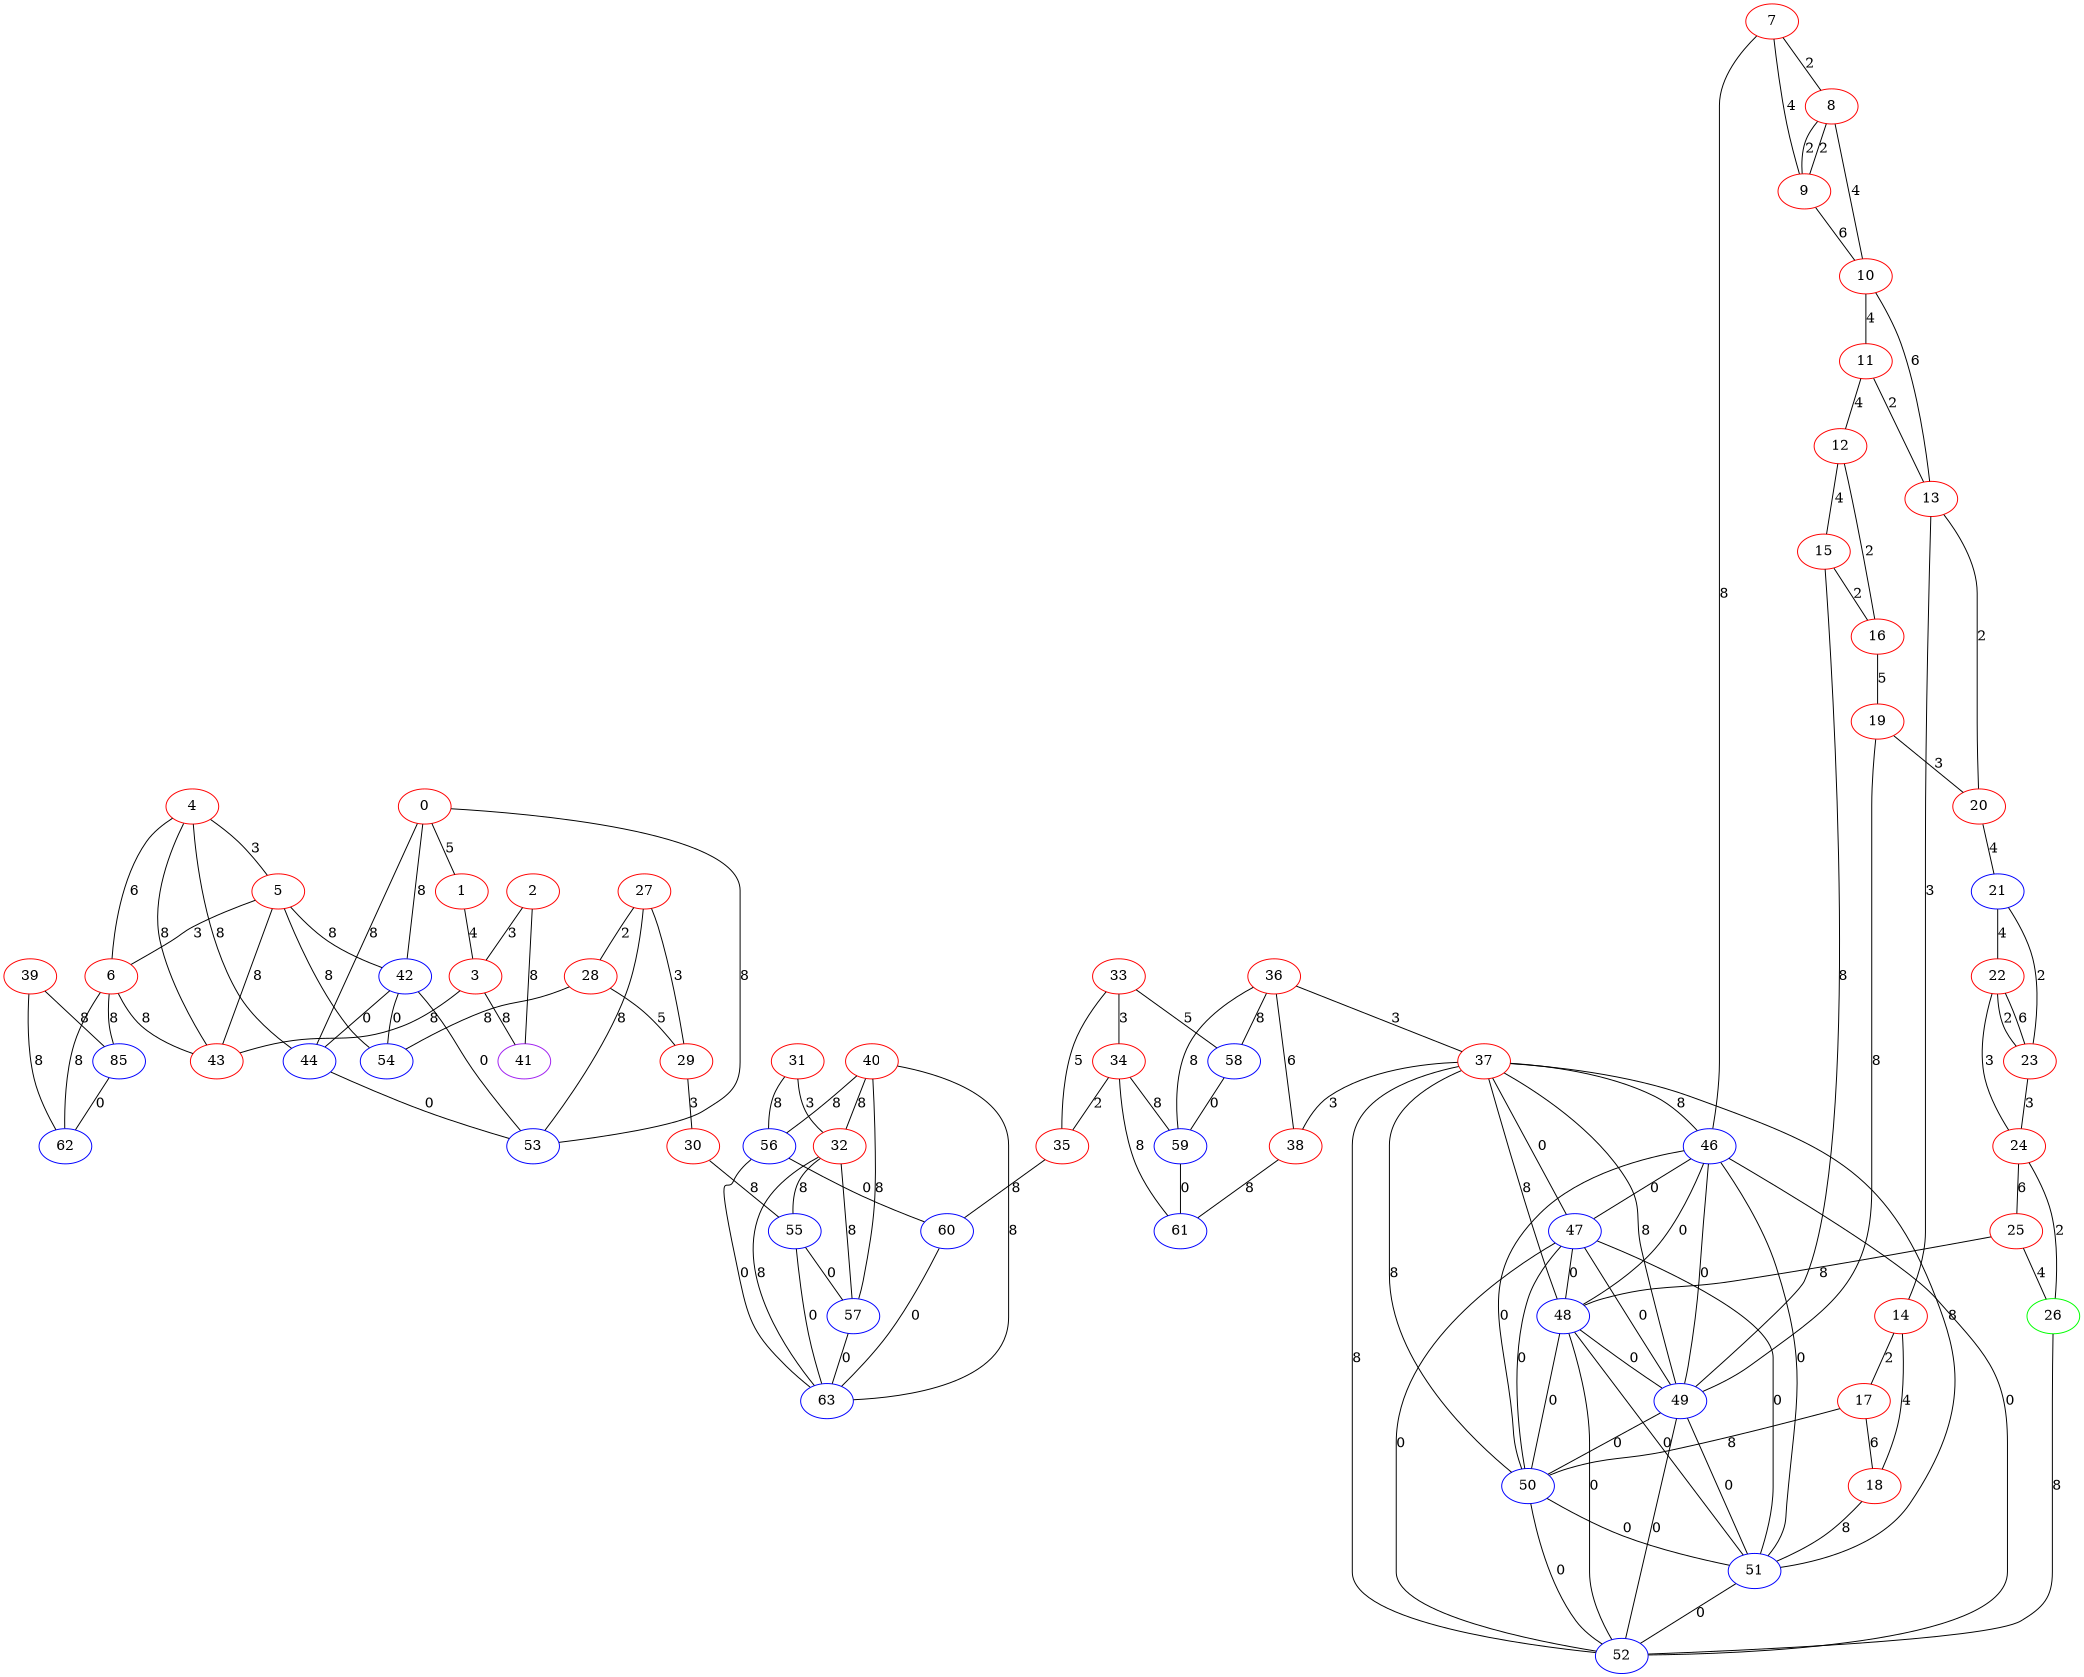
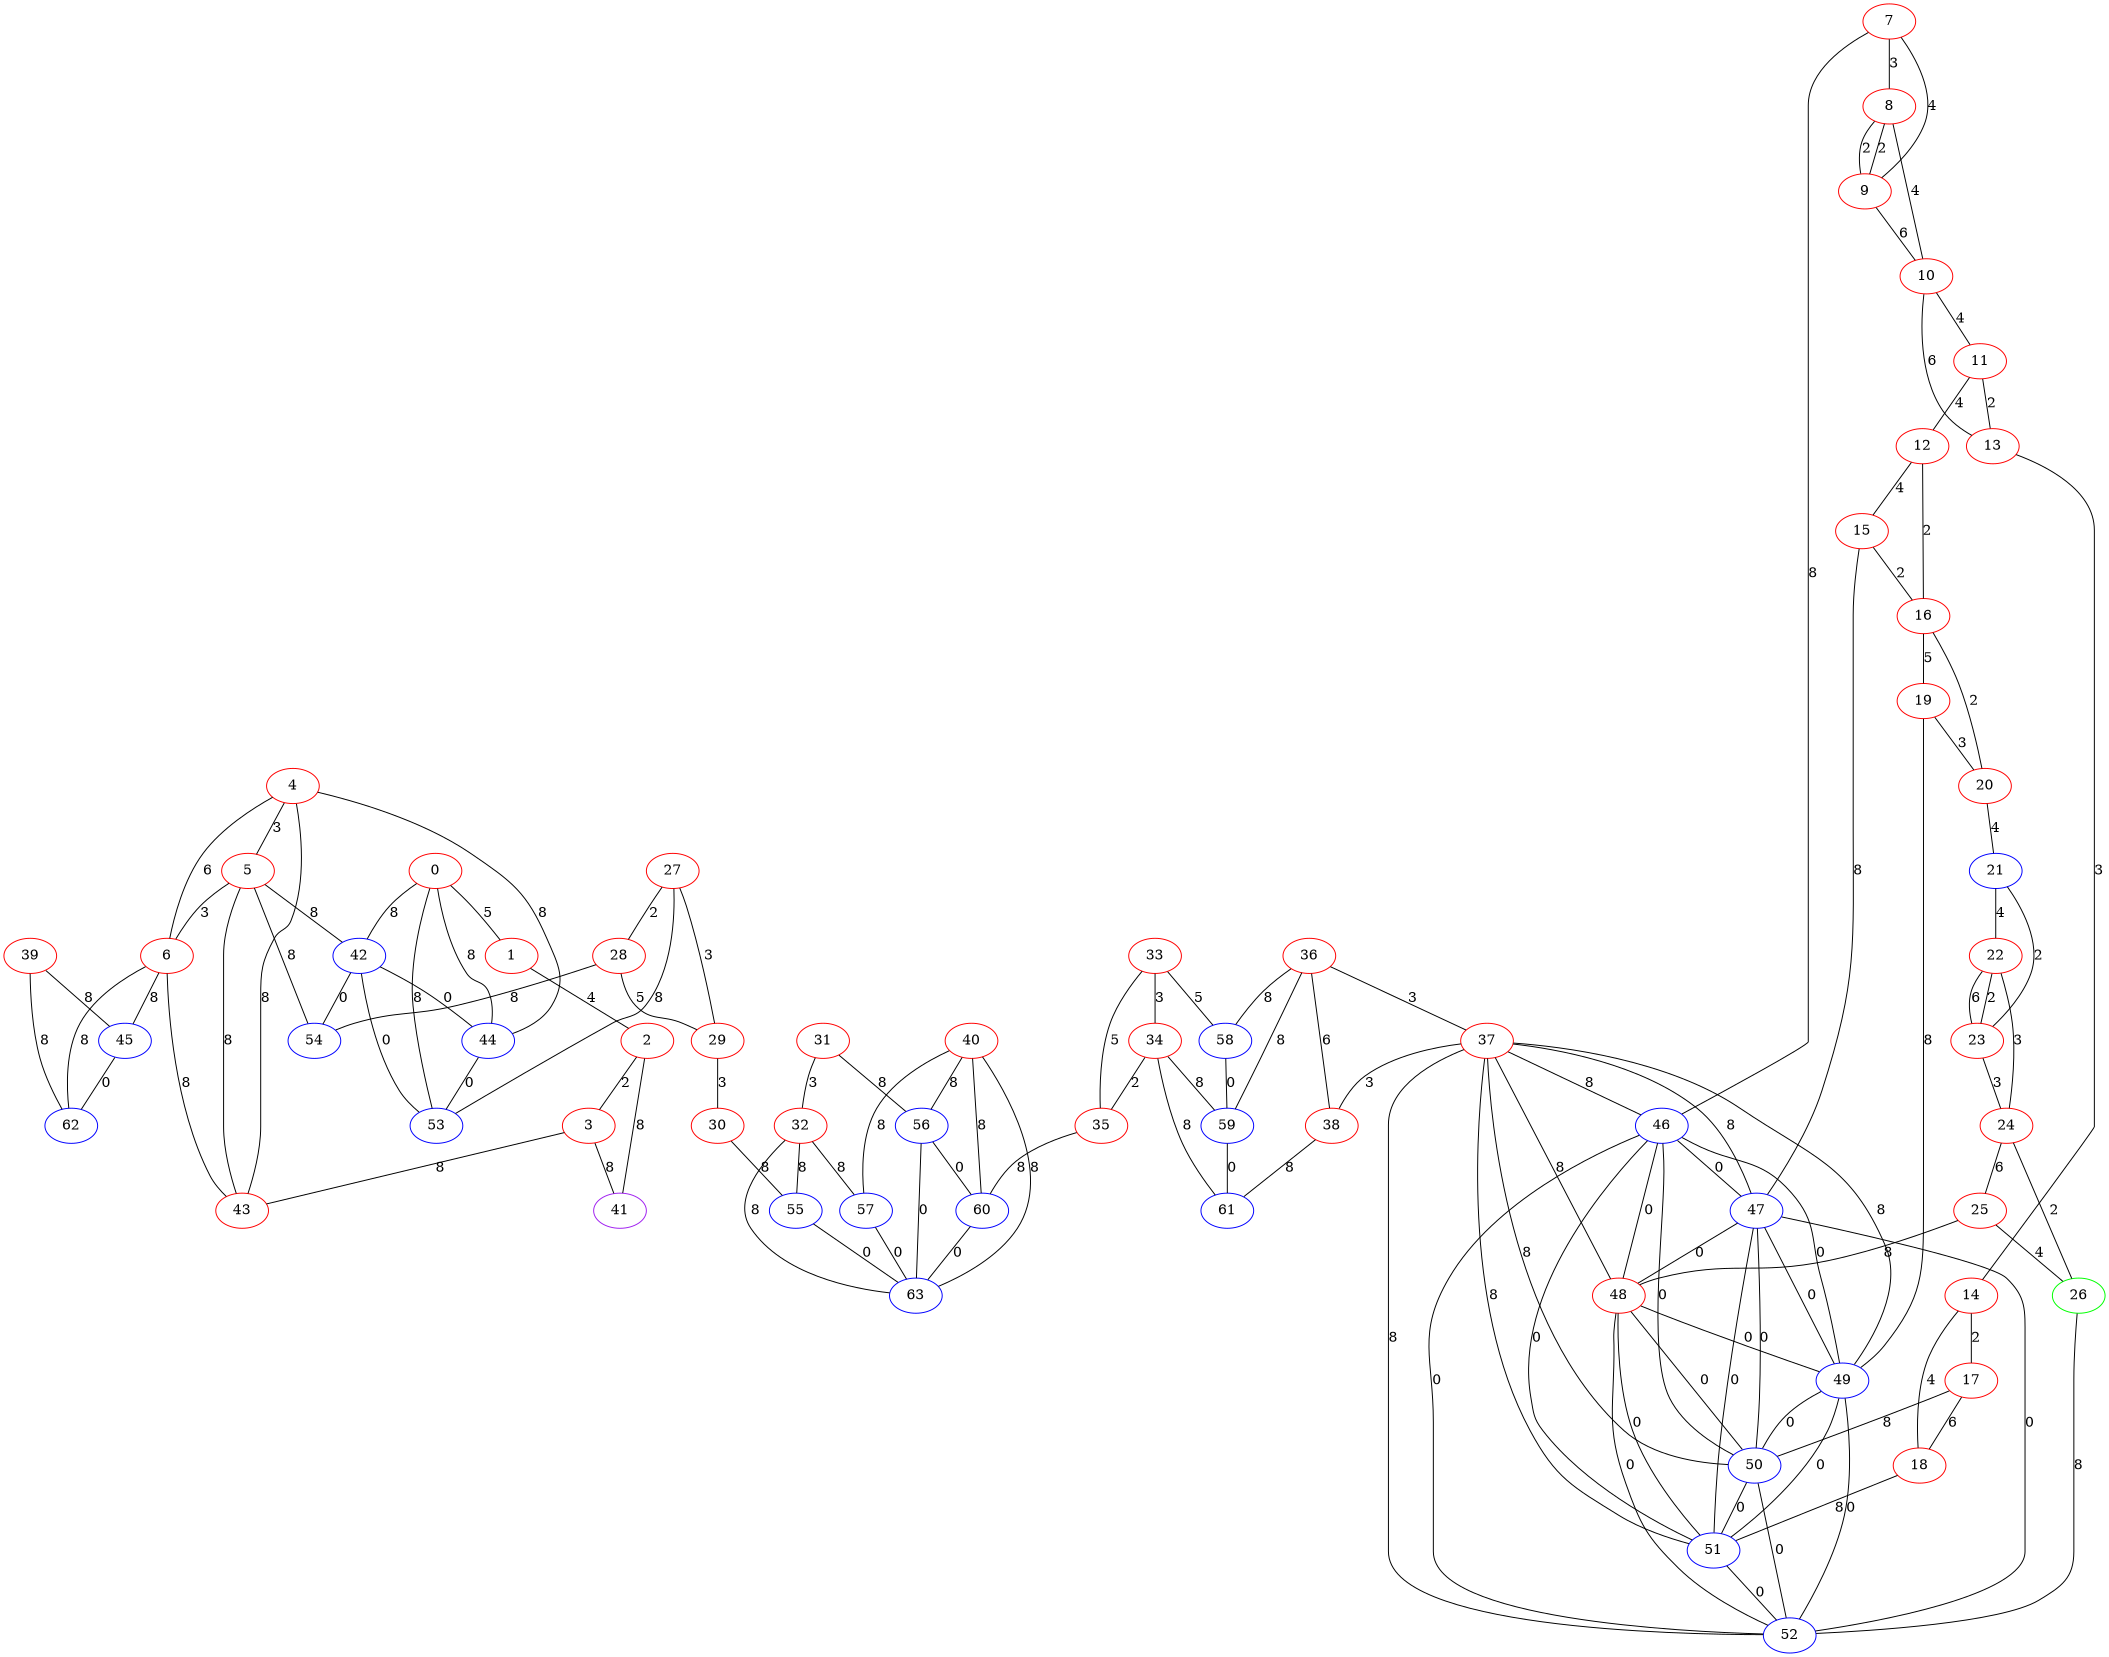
edge "7" -- "8": label "2" -> "3"
edge "13" -- "20": now "16" -- "20"
edge "1" -- "3": now "1" -- "2"
edge "2" -- "3": label "3" -> "2"
edge "15" -- "49": now "15" -- "47"
node "85": label "85" -> "45"
edge "40" -- "32": now "40" -- "60"
edge "37" -- "47": label "0" -> "8"
edge "55" -- "57": removed, label "0"
node "48": color blue -> red
